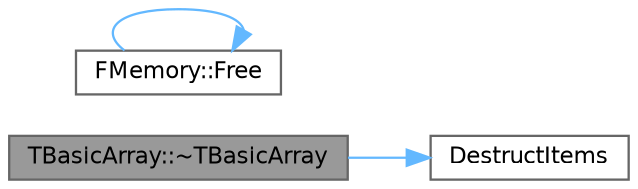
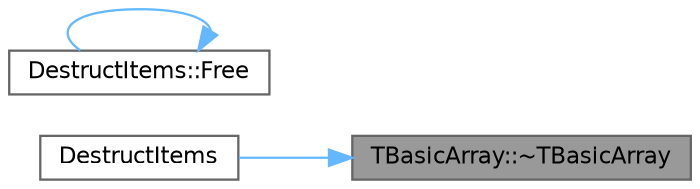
node "FMemory::Free": label "FMemory::Free" -> "DestructItems::Free"
edge "TBasicArray::~TBasicArray" -> "DestructItems": reversed
